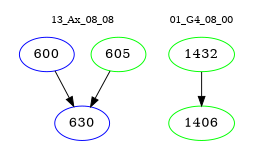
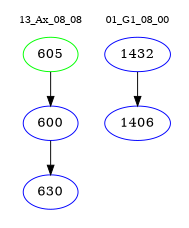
cluster "01_G4_08_00": label "01_G4_08_00" -> "01_G1_08_00"
node "1432": color green -> blue
edge "605" -> "630": now "605" -> "600"
node "1406": color green -> blue
